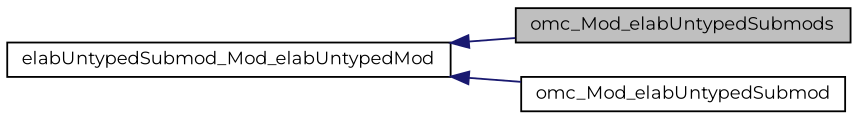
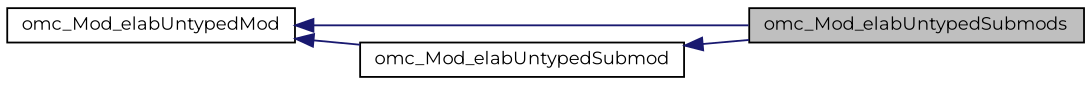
edge "omc_Mod_elabUntypedSubmods" -> "omc_Mod_elabUntypedSubmod": added
node "elabUntypedSubmod_Mod_elabUntypedMod": label "elabUntypedSubmod_Mod_elabUntypedMod" -> "omc_Mod_elabUntypedMod"
